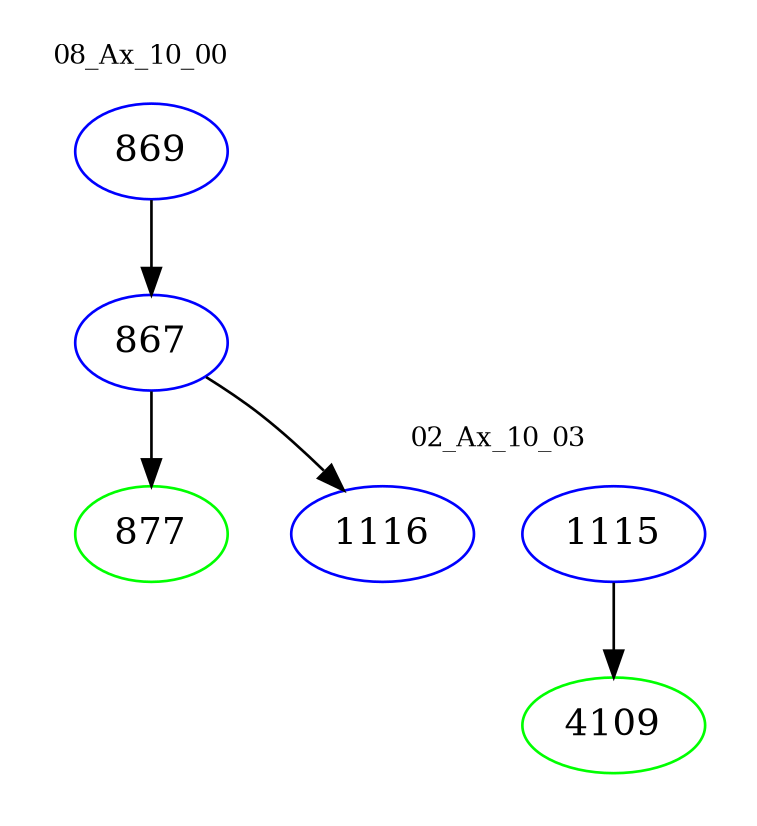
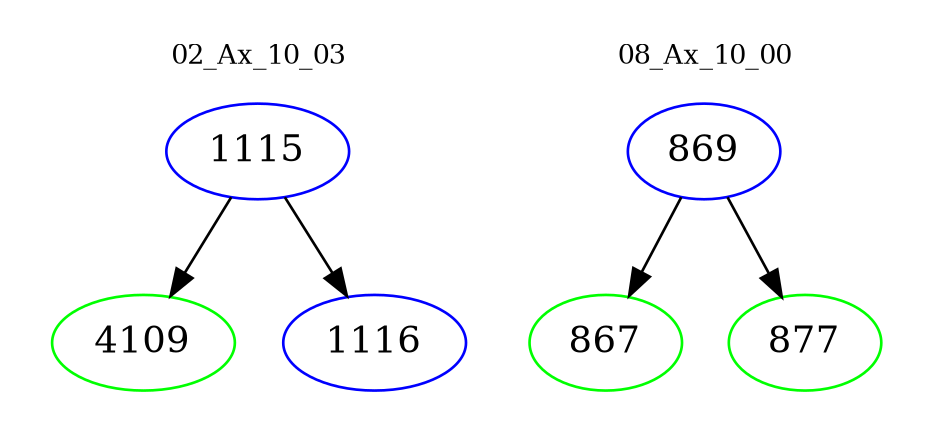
node "867": color blue -> green
edge "867" -> "877": now "869" -> "877"
edge "867" -> "1116": now "1115" -> "1116"
